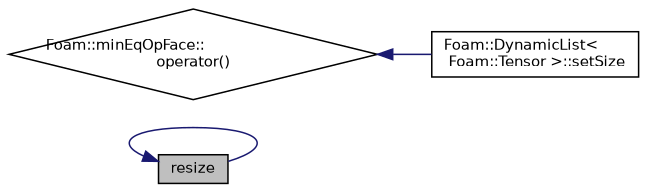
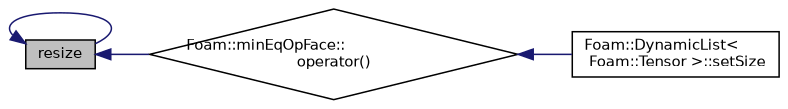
edge "Foam::minEqOpFace:: operator()" -> "resize": added
